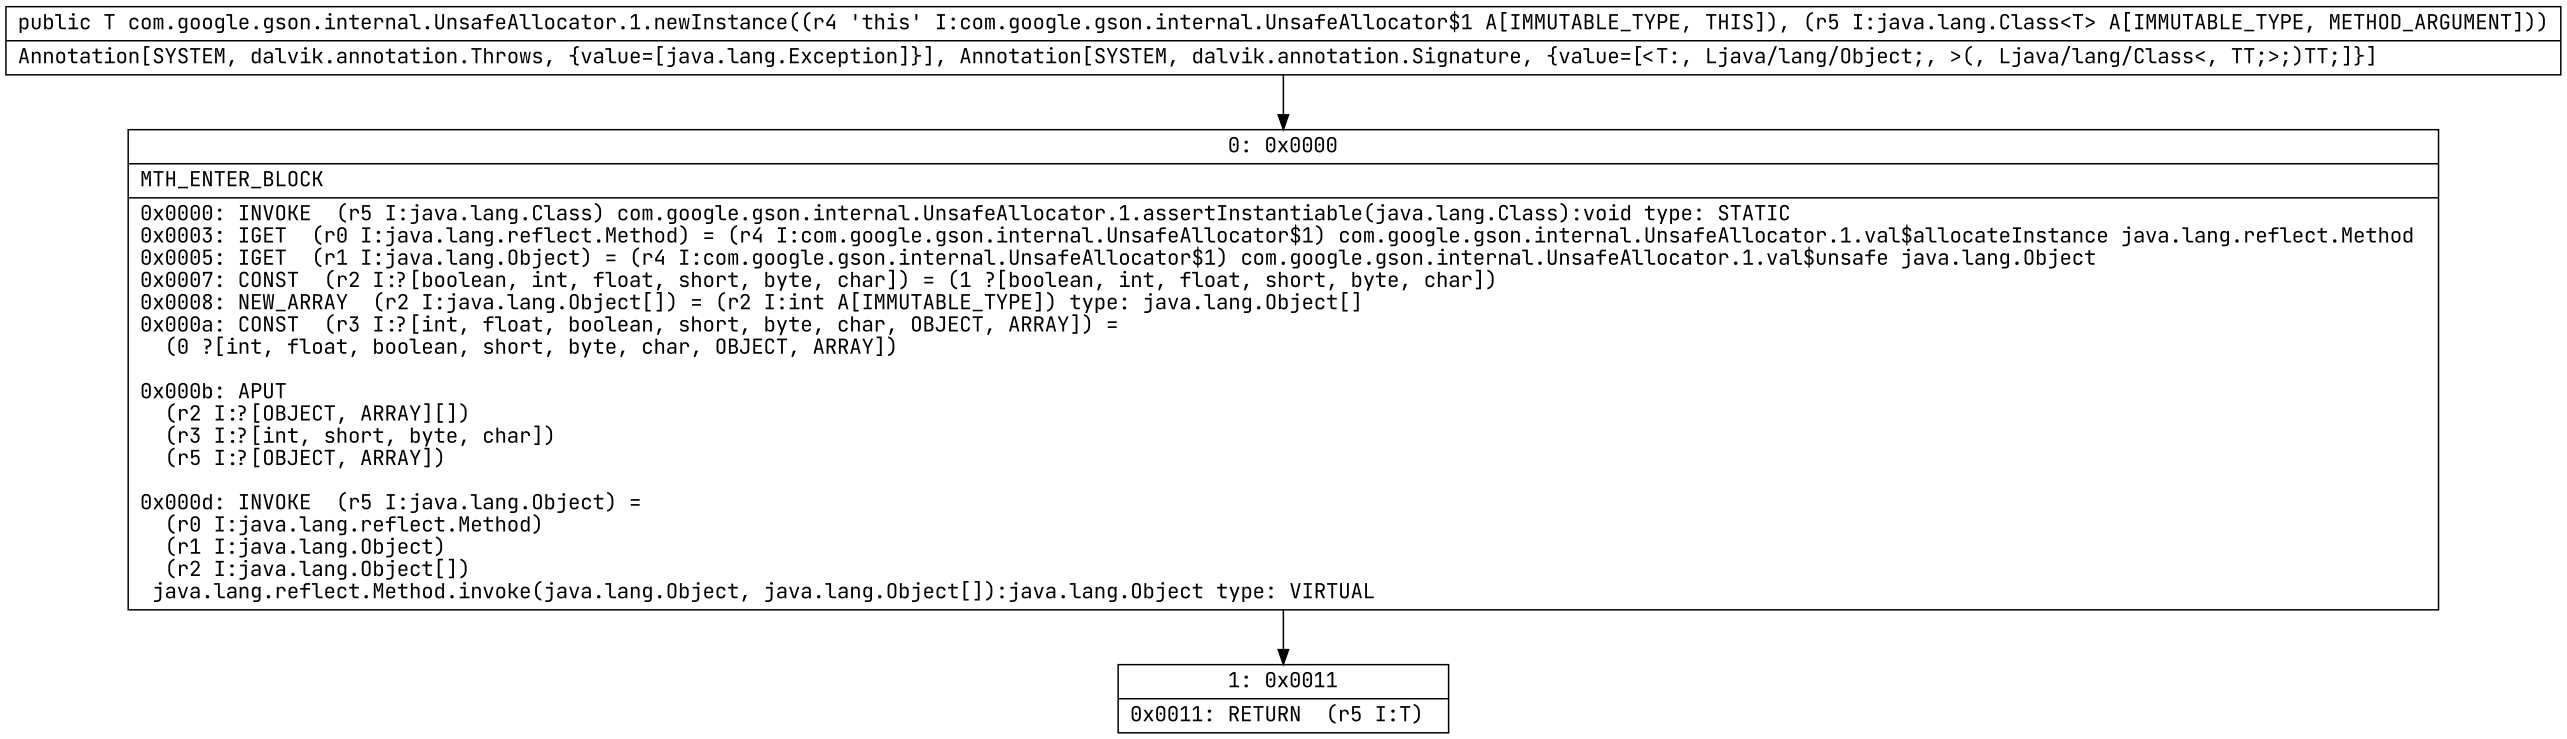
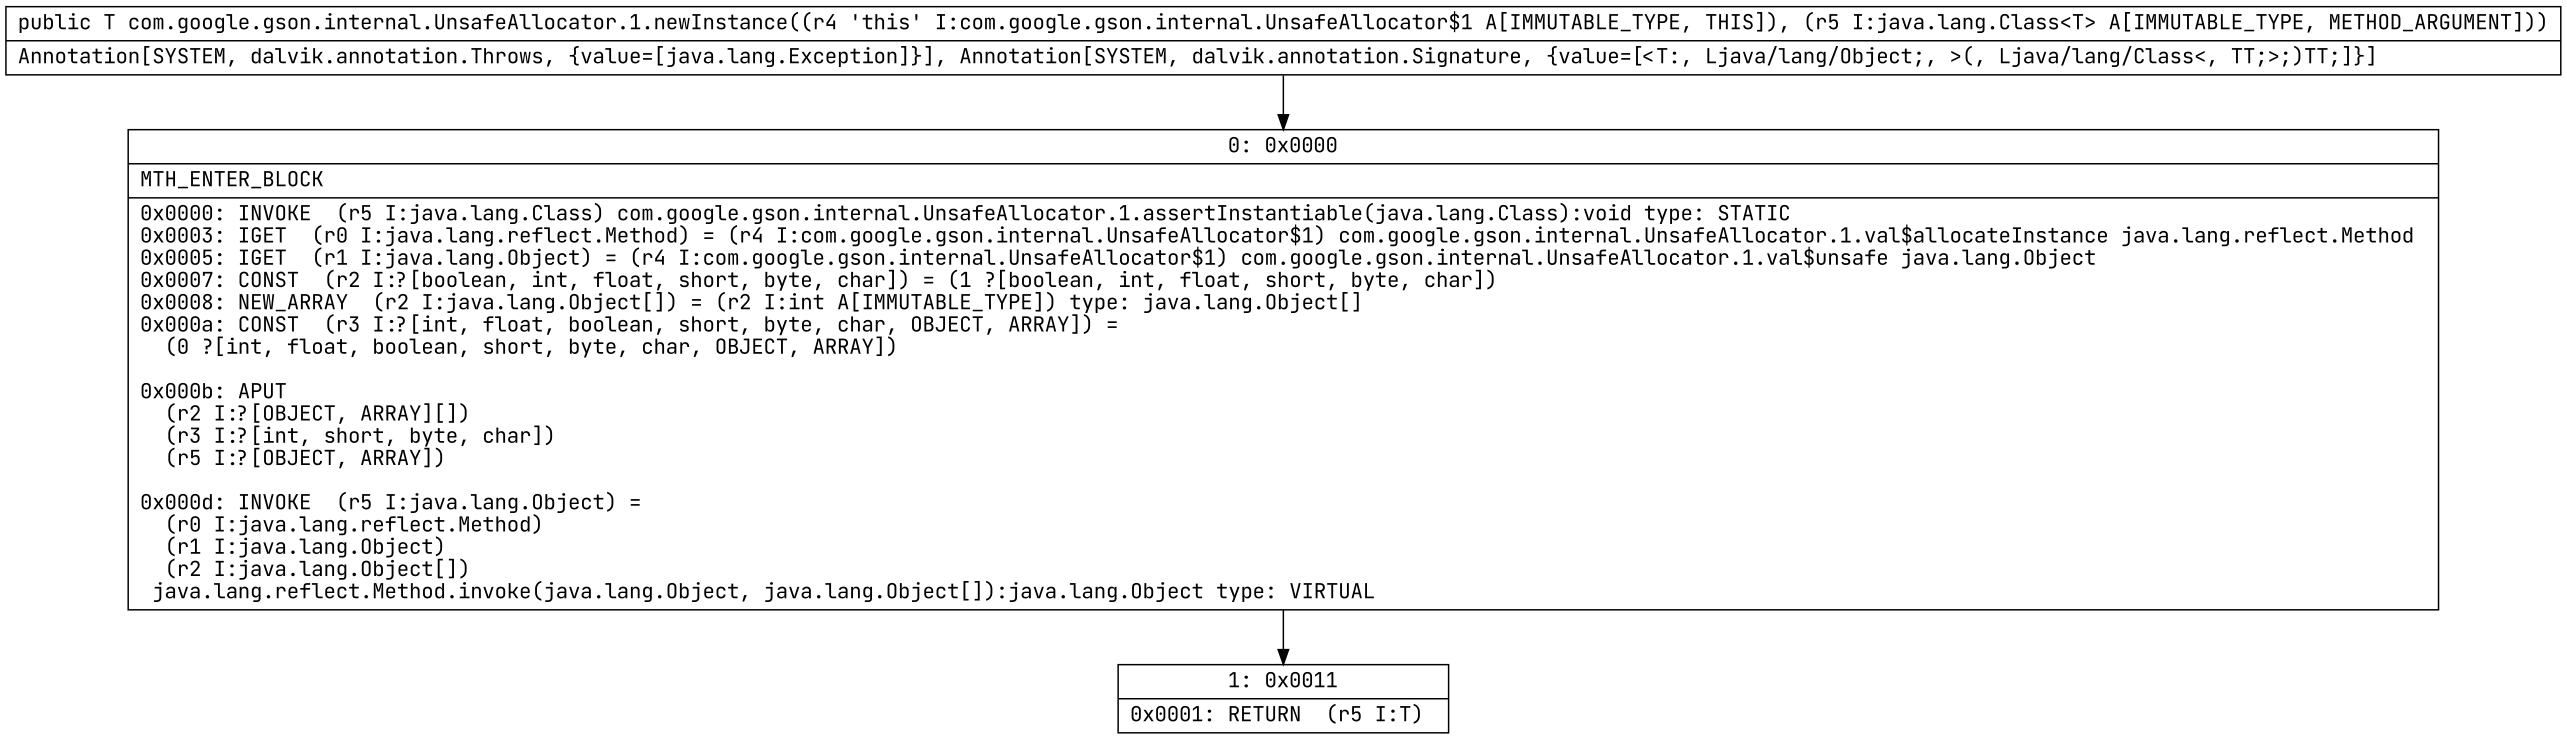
node "1: 0x0011": text "0x0011: RETURN  (r5 I:T)" -> "0x0001: RETURN  (r5 I:T)"
